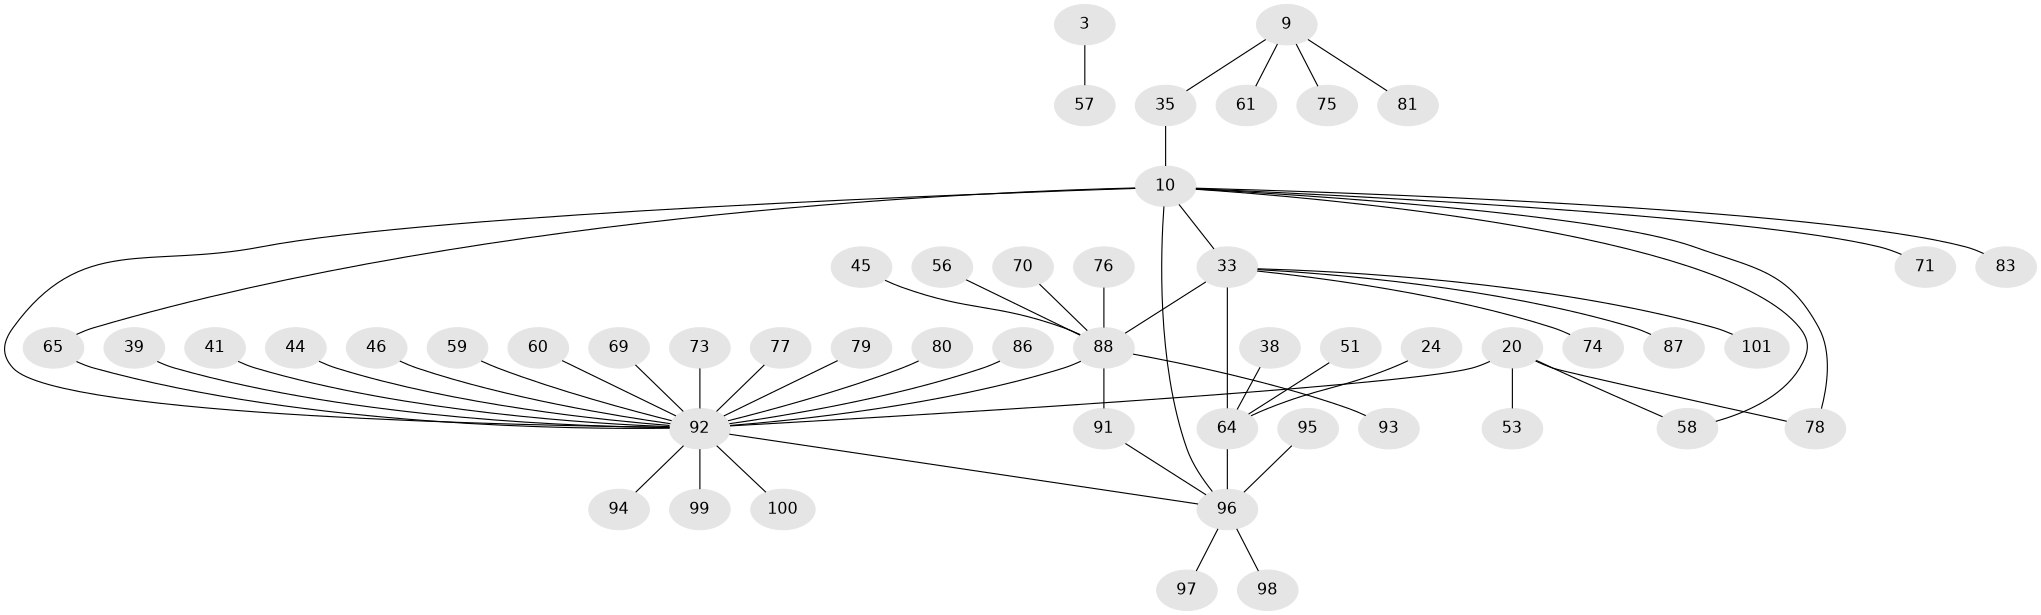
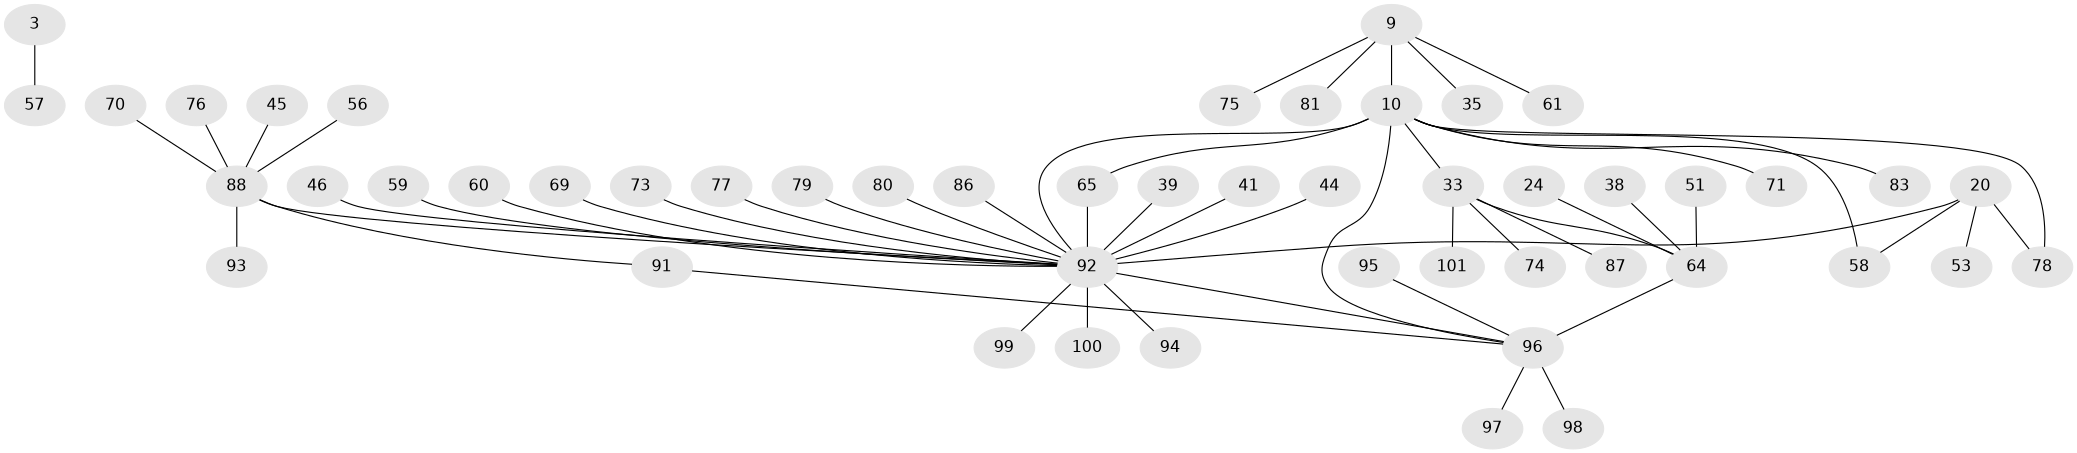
edge "35" -- "10": now "9" -- "10"
edge "33" -- "88": removed
